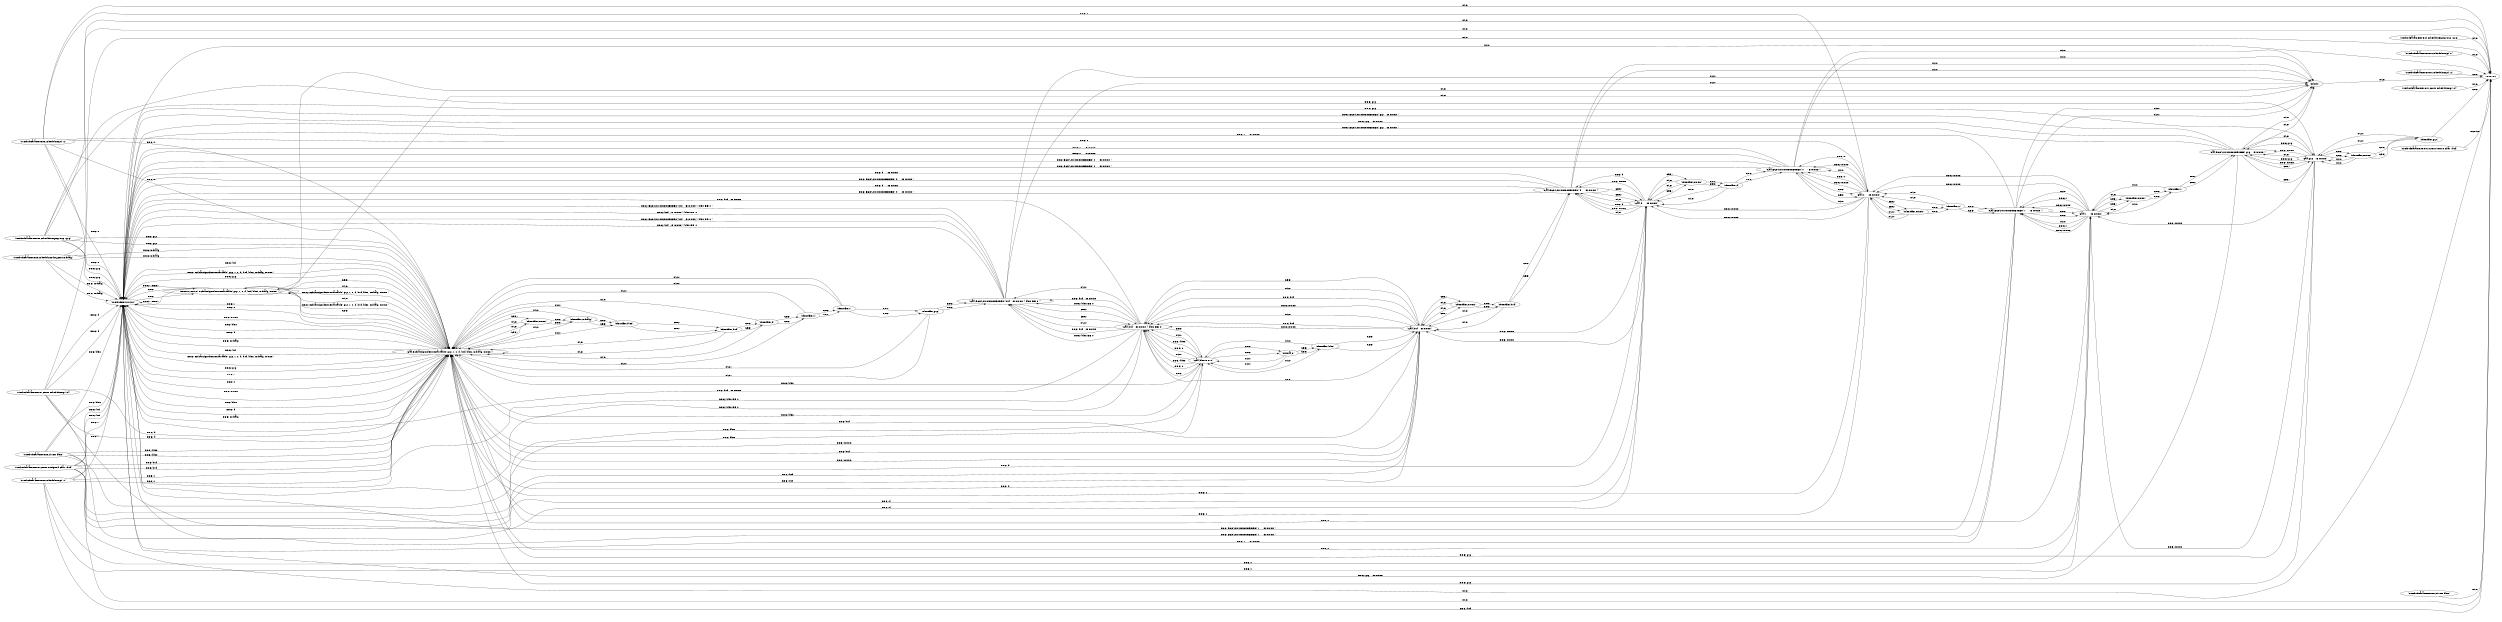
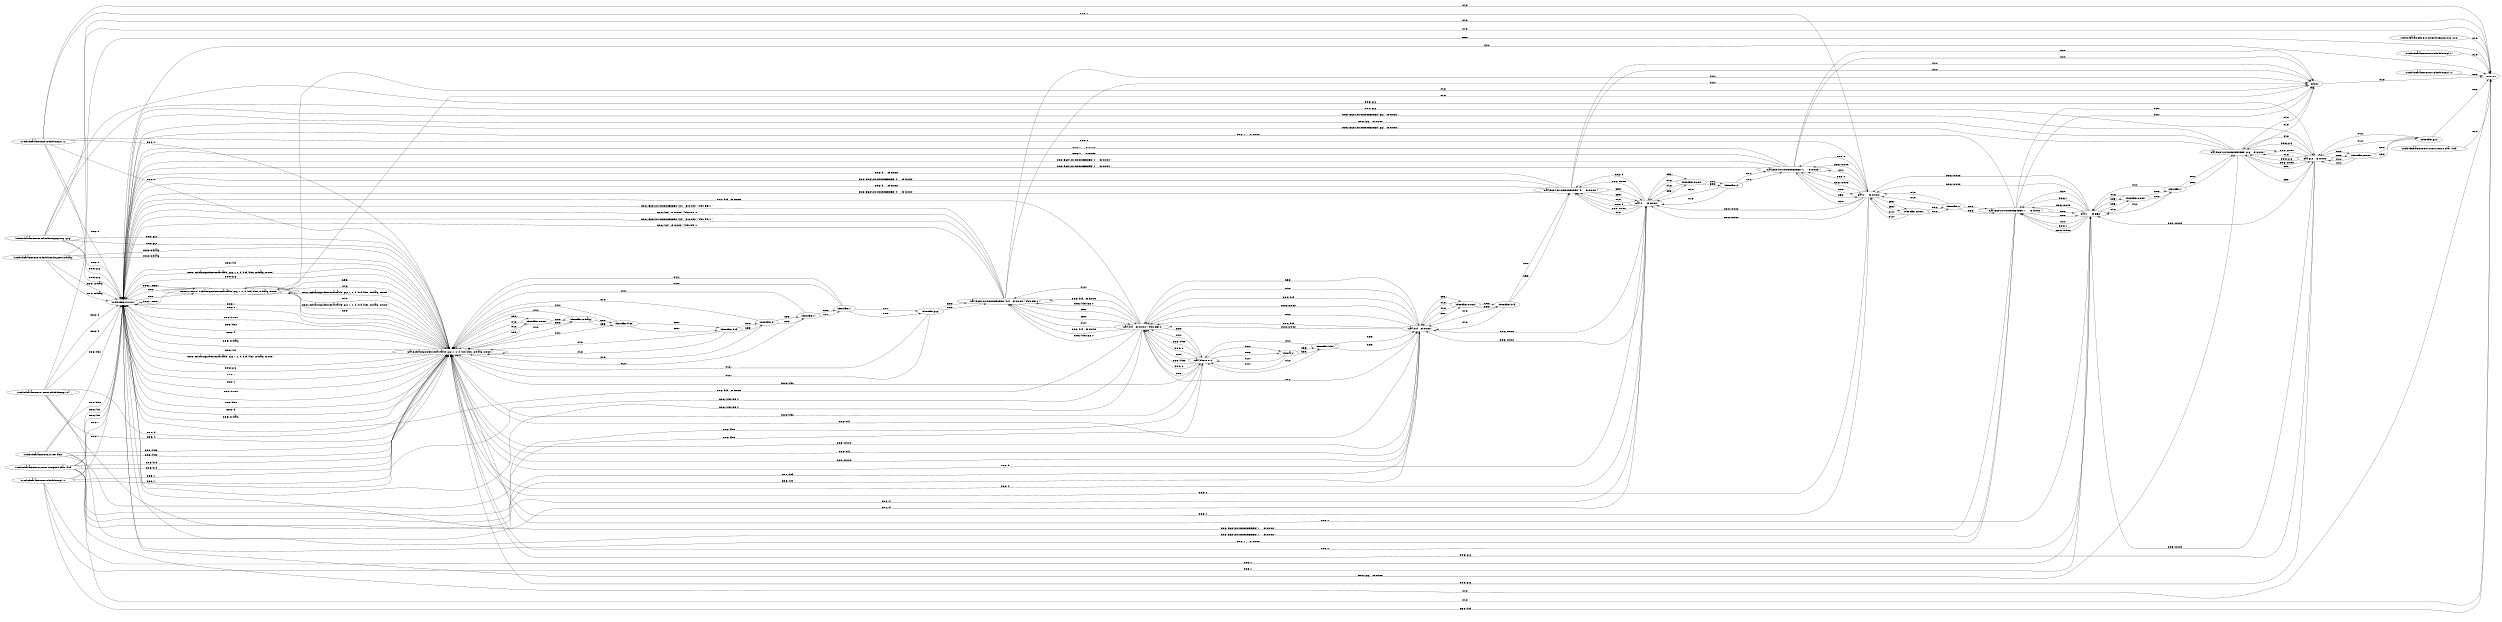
edge "(MethodParameterIn,const mbedtls_mpi *d)" -> "1000100": label "AST: " -> "RET: "
node "(MethodParameterOut,const mbedtls_mpi *d)": removed
edge "(MethodParameterOut,const return char *buf)" -> "1000100": label "ECDSA: " -> "AST: "
node "(Call,r     != NULL)": label "(Call,r     != NULL)" -> "(Call,r     != RET)"
node "(MethodParameterOut,size_t blen)": removed
